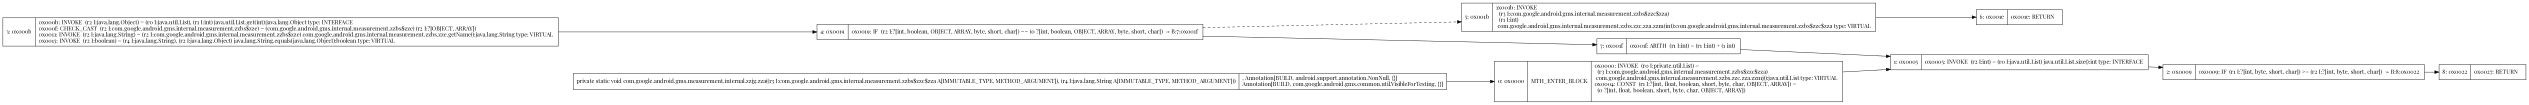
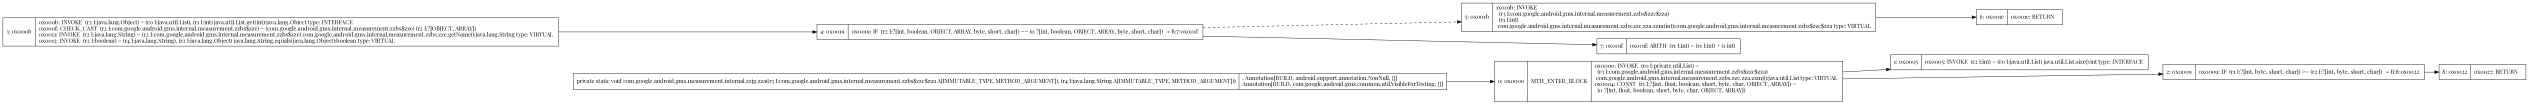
edge "7: 0x001f" -> "1: 0x0005": removed
edge "1: 0x0005" -> "2: 0x0009": now "0: 0x0000" -> "2: 0x0009"
